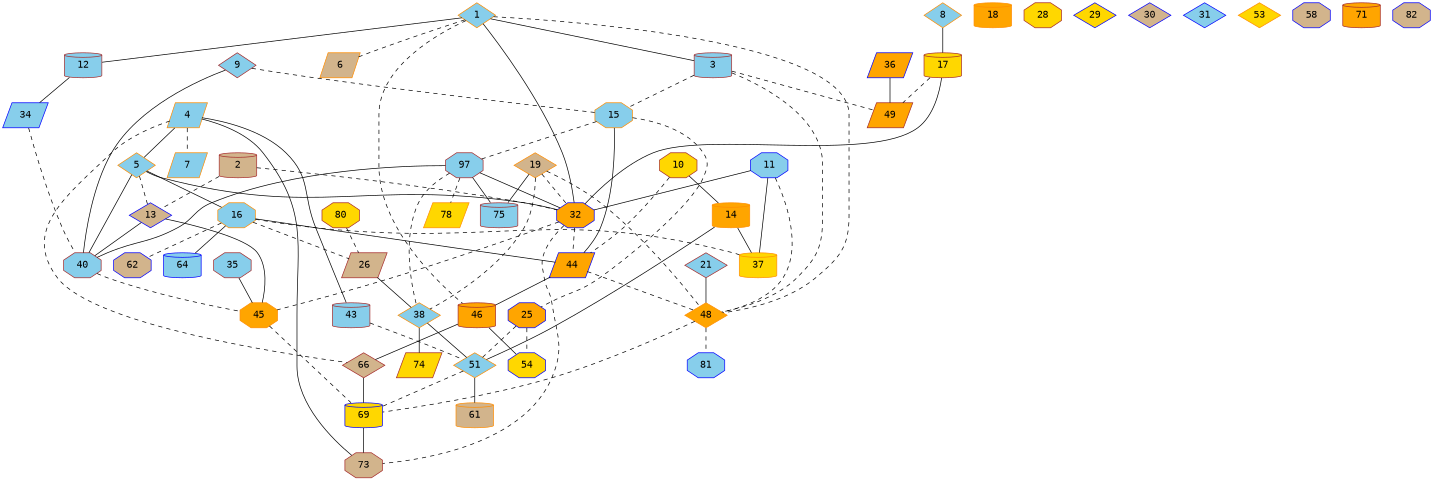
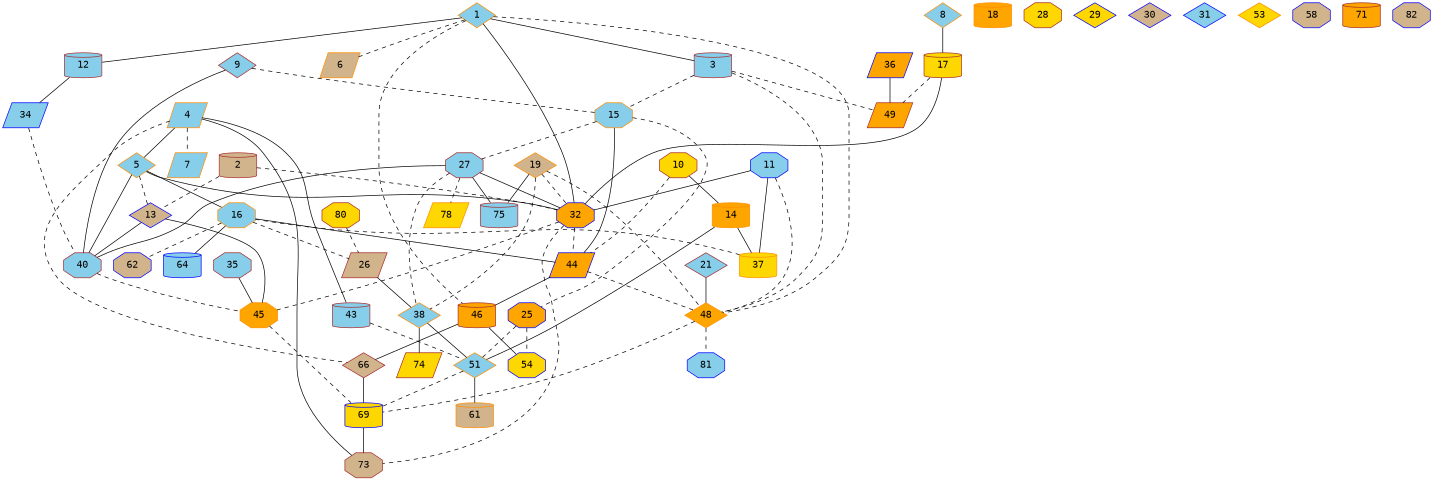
node "97": label "97" -> "27"
